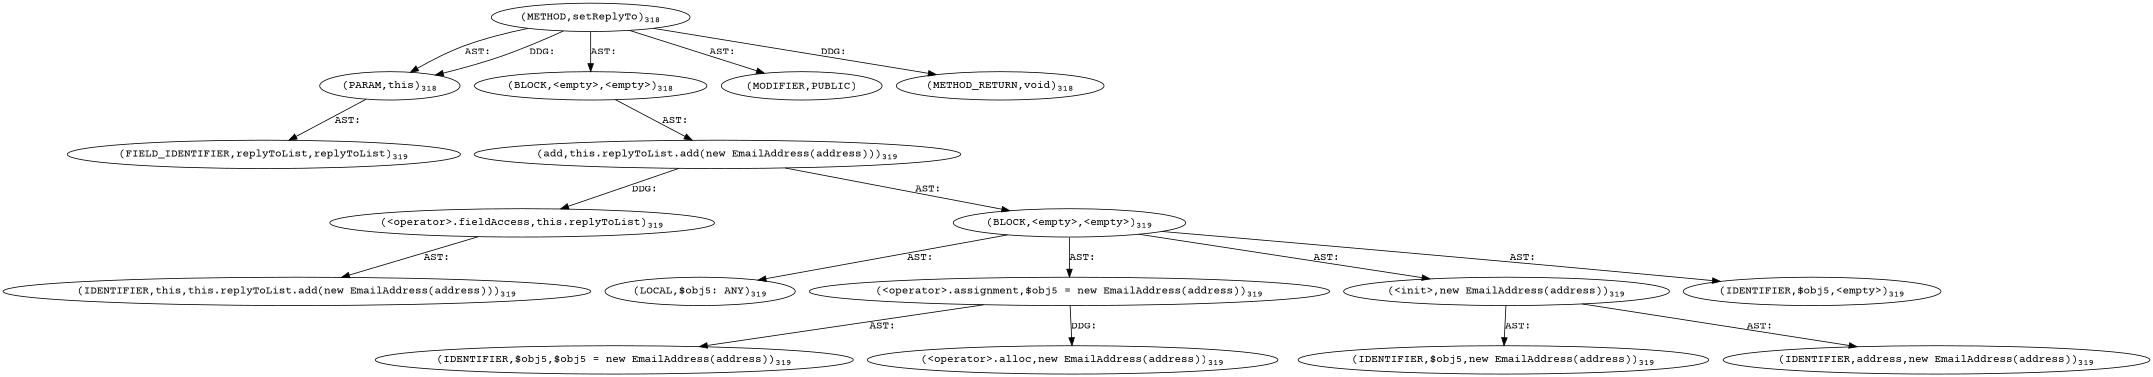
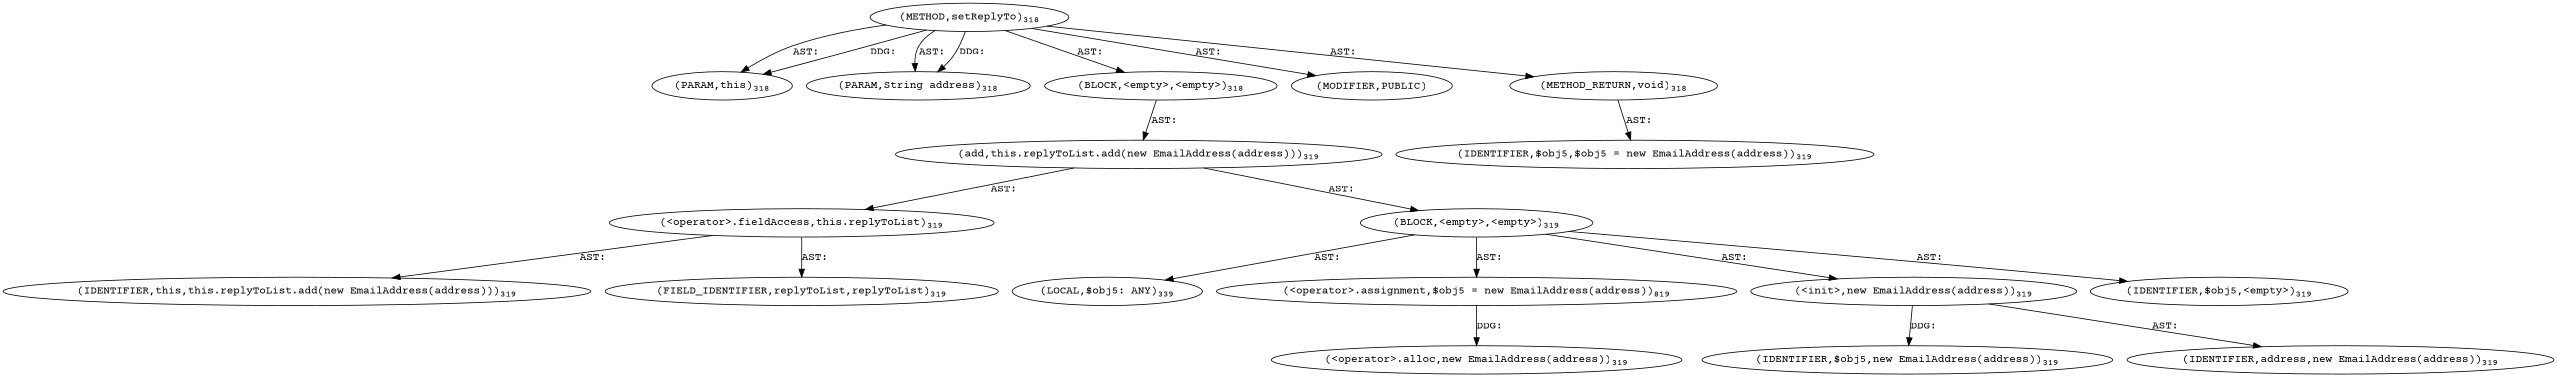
edge "(METHOD,setReplyTo)" -> "(METHOD_RETURN,void)": label "DDG: " -> "AST: "
node "(PARAM,String address)": added
edge "(PARAM,this)" -> "(FIELD_IDENTIFIER,replyToList,replyToList)": now "(<operator>.fieldAccess,this.replyToList)" -> "(FIELD_IDENTIFIER,replyToList,replyToList)"
edge "(add,this.replyToList.add(new EmailAddress(address)))" -> "(<operator>.fieldAccess,this.replyToList)": label "DDG: " -> "AST: "
node "(LOCAL,$obj5: ANY)": text "319" -> "339"
node "(<operator>.assignment,$obj5 = new EmailAddress(address))": text "319" -> "819"
edge "(<operator>.assignment,$obj5 = new EmailAddress(address))" -> "(IDENTIFIER,$obj5,$obj5 = new EmailAddress(address))": now "(METHOD_RETURN,void)" -> "(IDENTIFIER,$obj5,$obj5 = new EmailAddress(address))"
edge "(<init>,new EmailAddress(address))" -> "(IDENTIFIER,$obj5,new EmailAddress(address))": label "AST: " -> "DDG: "
